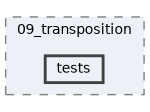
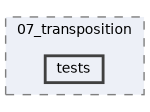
cluster "09_transposition": label "09_transposition" -> "07_transposition"
